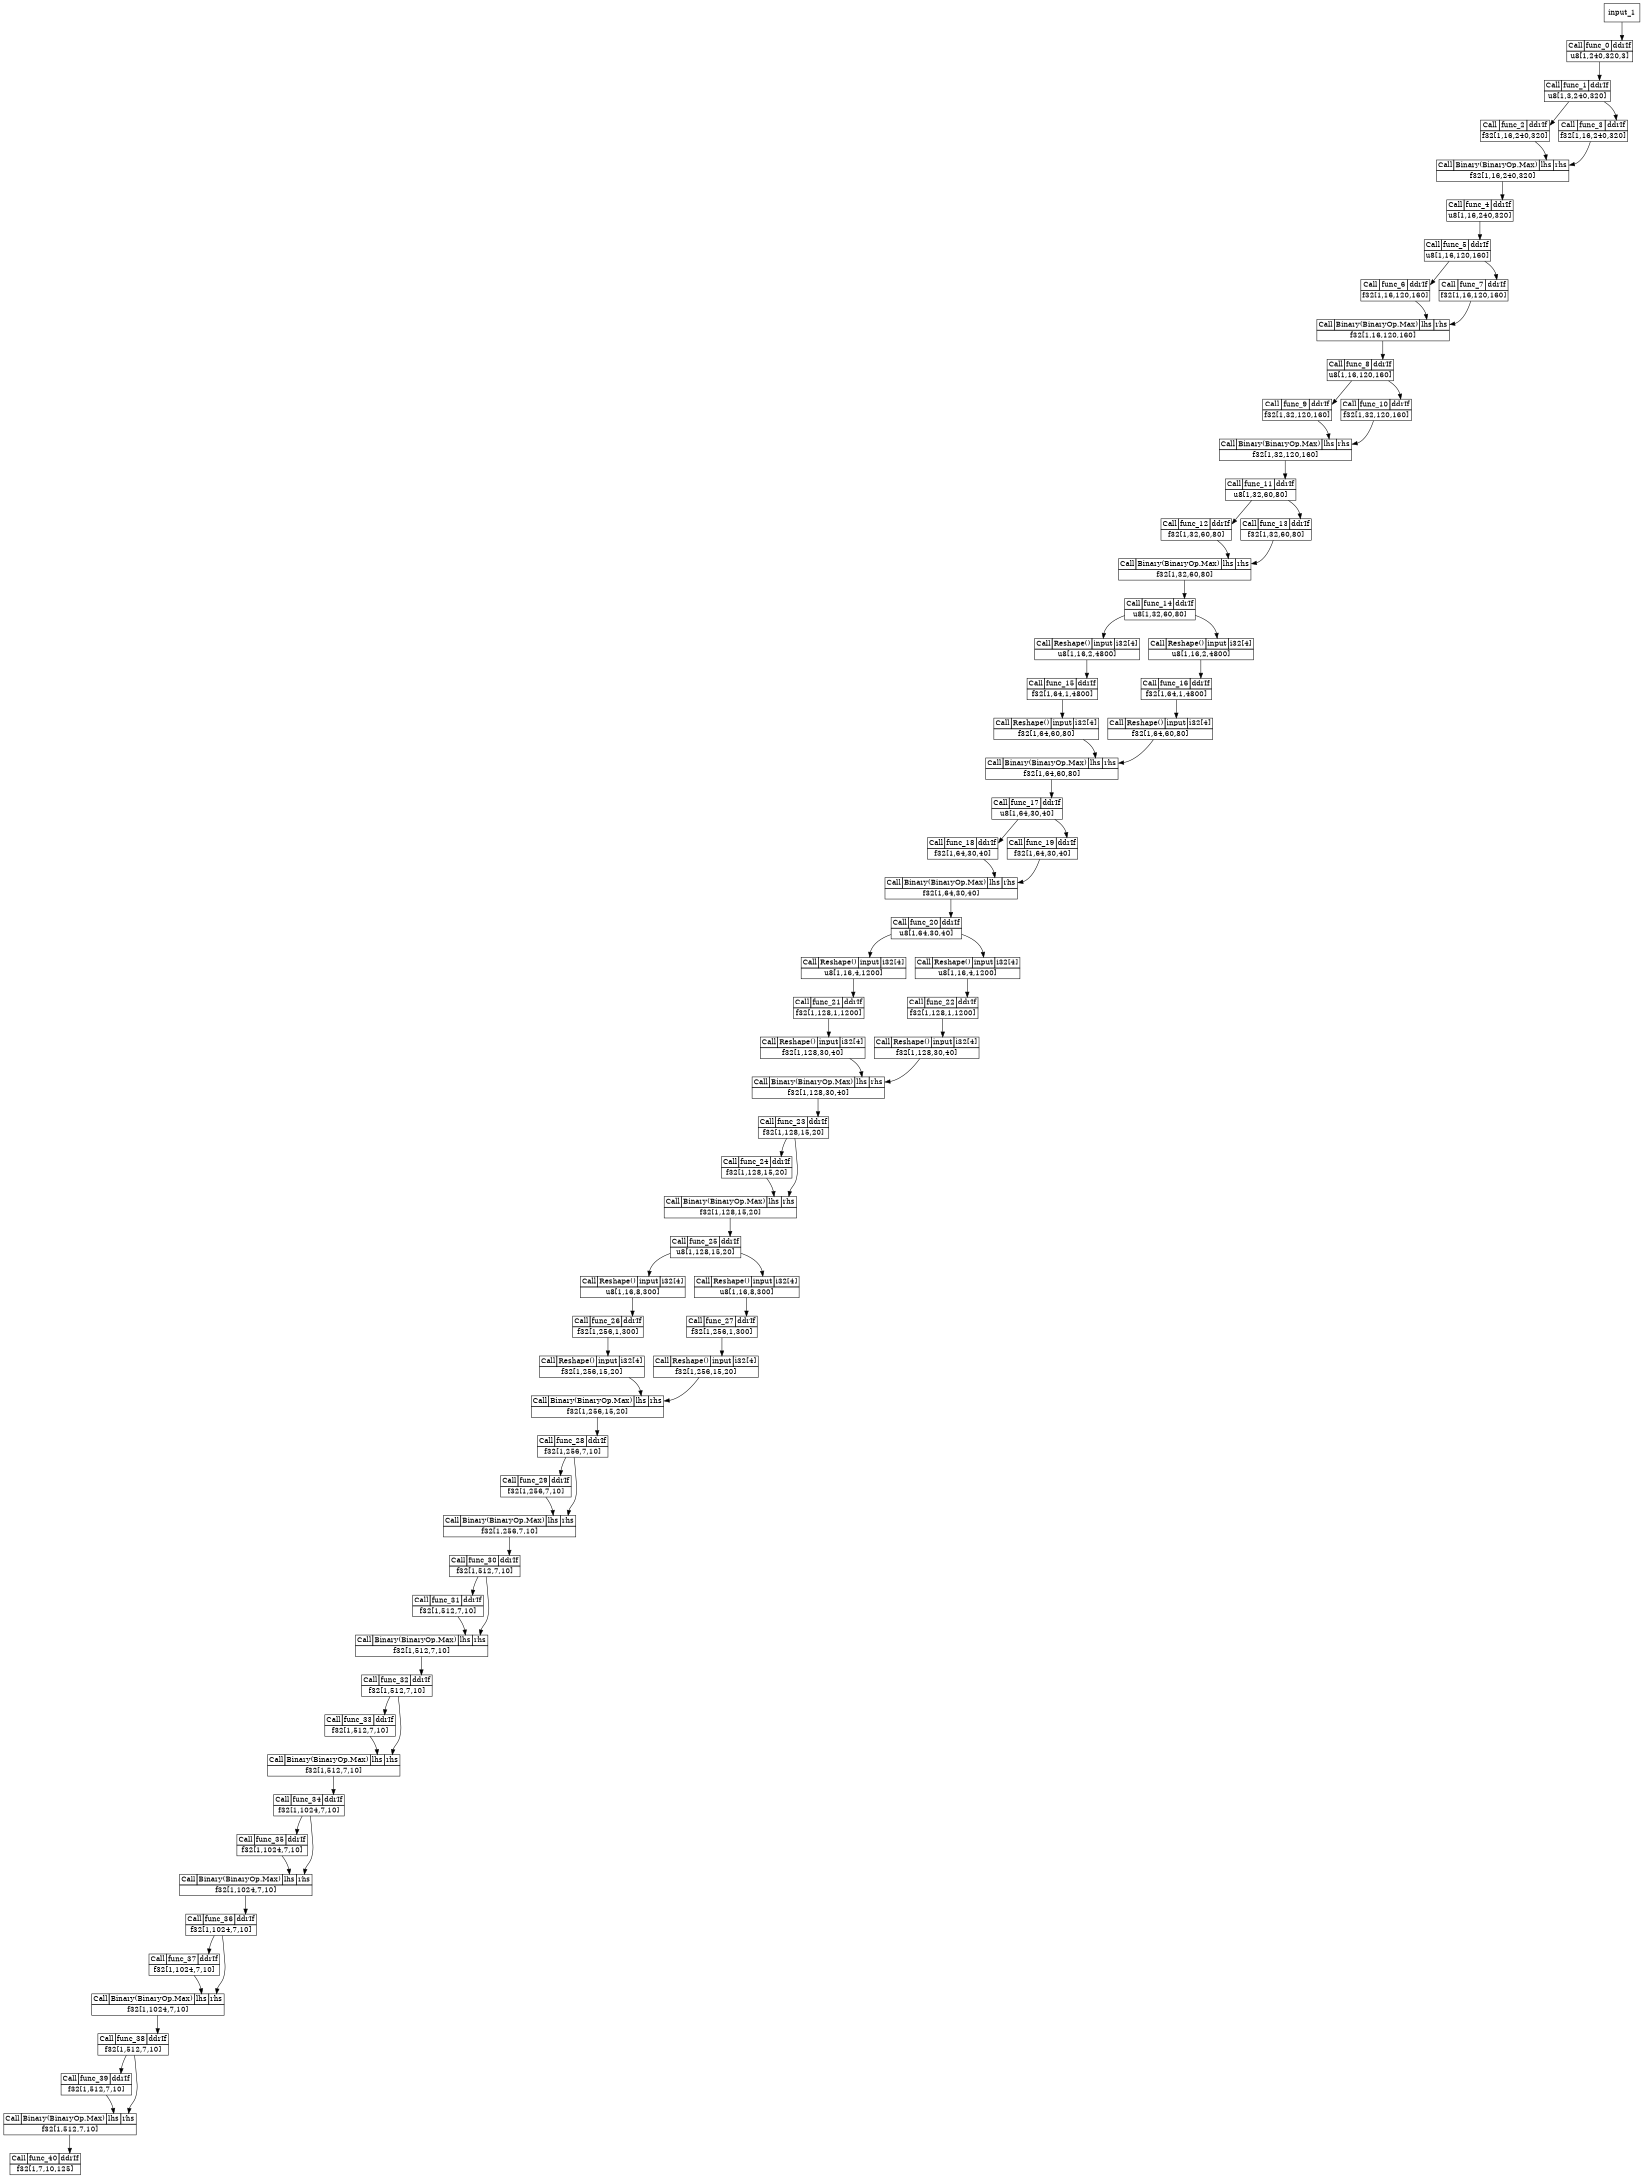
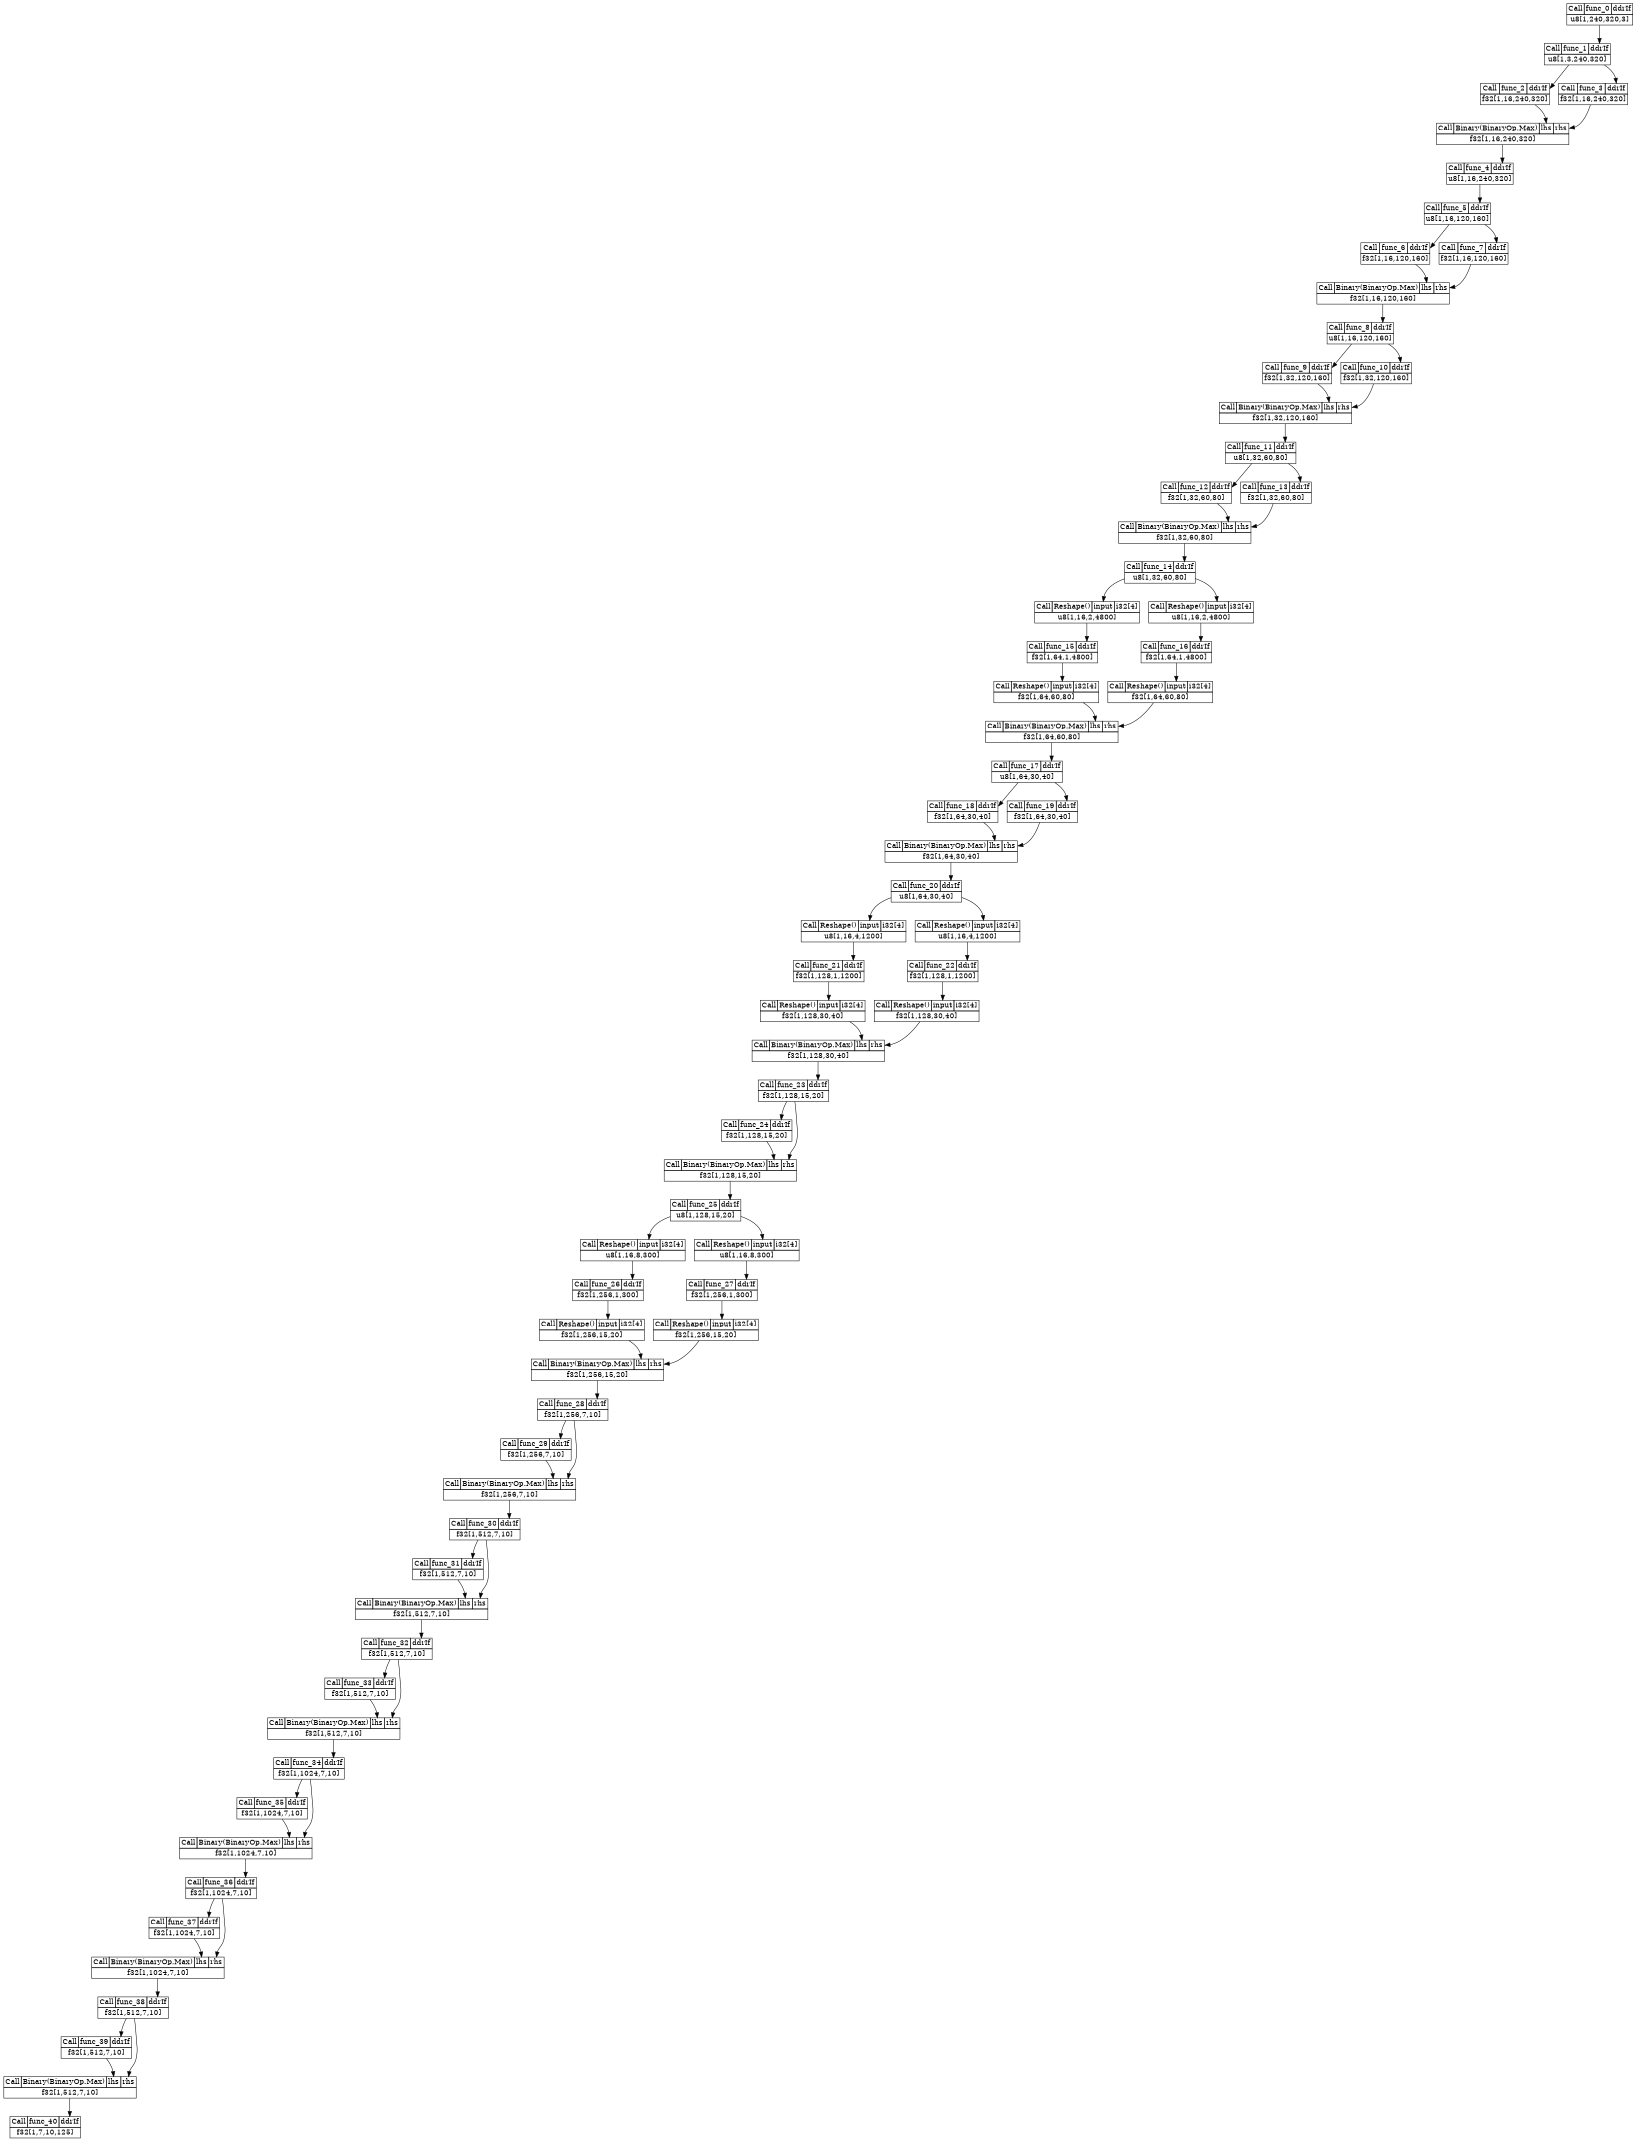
node "input_1": removed
